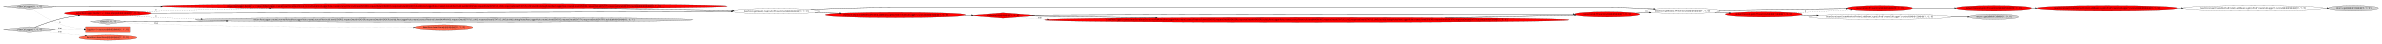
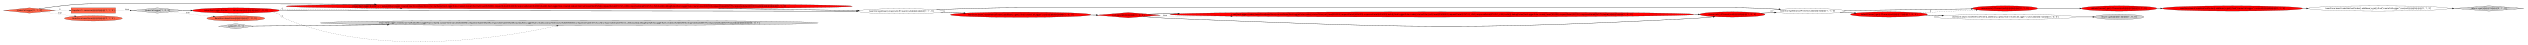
node "createCallLogger['0', '1', '0']": fillcolor lightgray -> tomato
node "return v.get()@@@10@@@['0', '1', '0']": shape ellipse -> diamond
edge "builder['0', '0', '1']" -> "BeanStore beanStore@@@2@@@['0', '1', '0']": now "createCallLogger['0', '1', '0']" -> "BeanStore beanStore@@@2@@@['0', '1', '0']"
edge "createCallLogger['1', '0', '0']" -> "Supplier<?> resource@@@2@@@['1', '1', '0']": reversed
